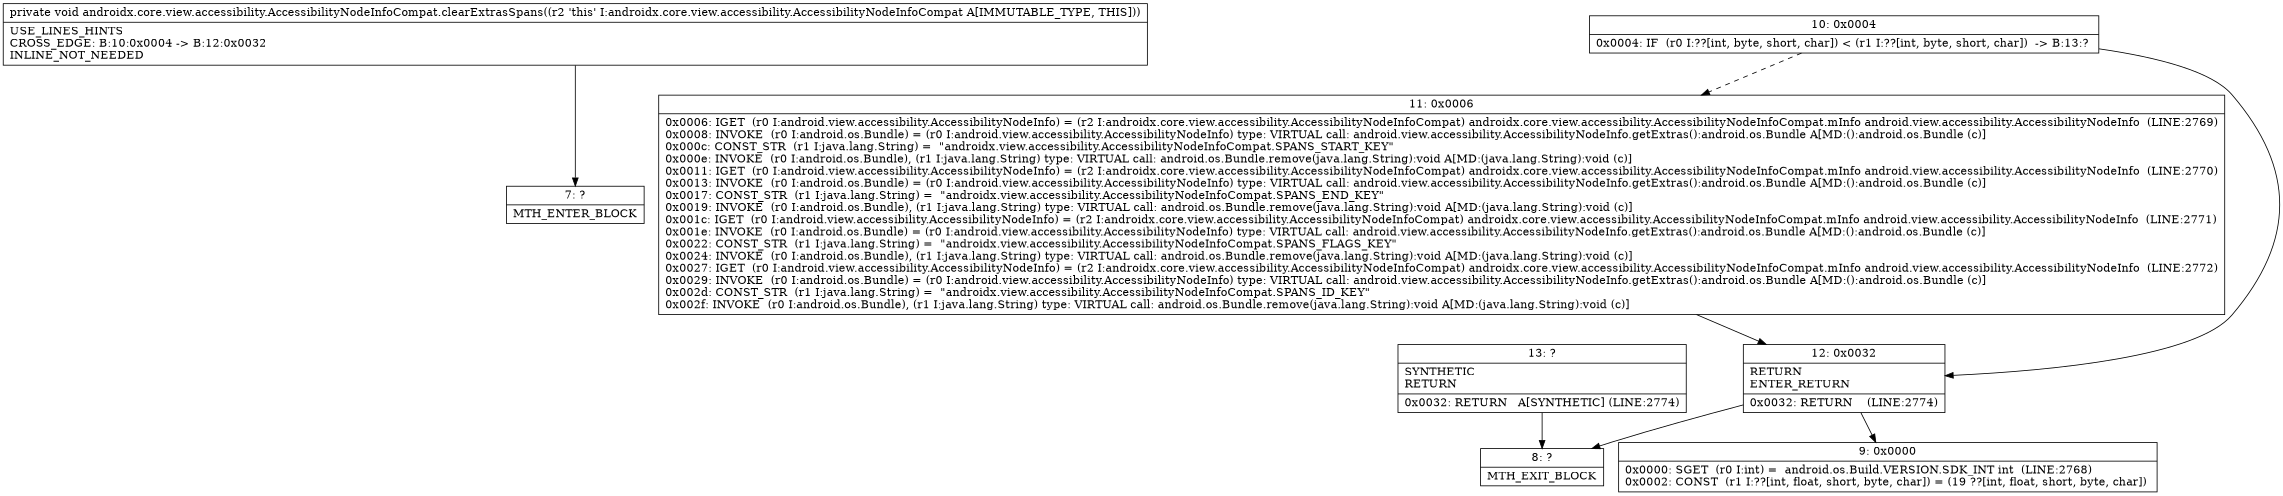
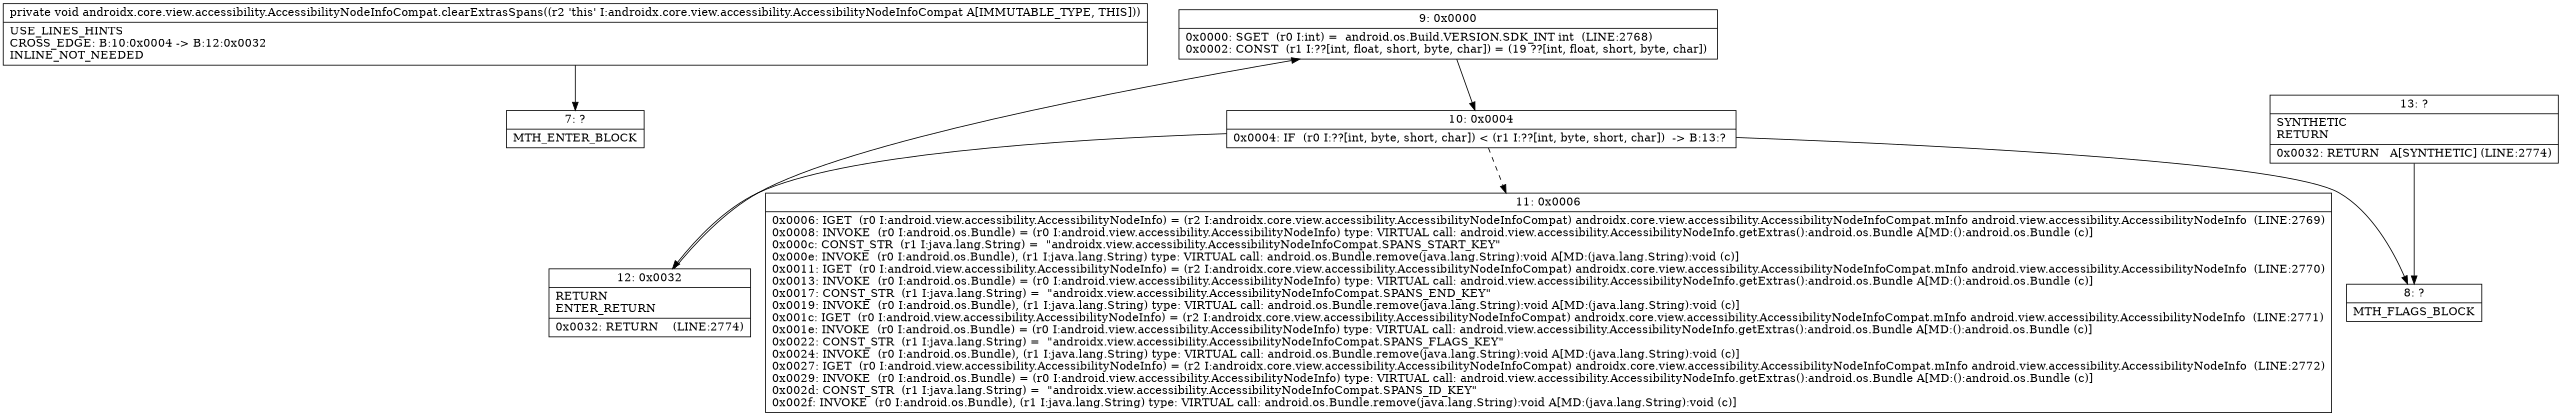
edge "9: 0x0000" -> "10: 0x0004": added
edge "11: 0x0006" -> "12: 0x0032": removed
edge "12: 0x0032" -> "8: ?": now "10: 0x0004" -> "8: ?"
node "8: ?": text "MTH_EXIT_BLOCK" -> "MTH_FLAGS_BLOCK"
